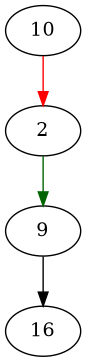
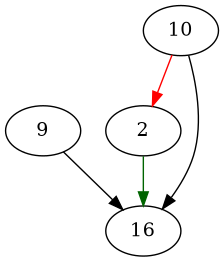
edge "10" -> "16": added
edge "2" -> "9": now "2" -> "16"
